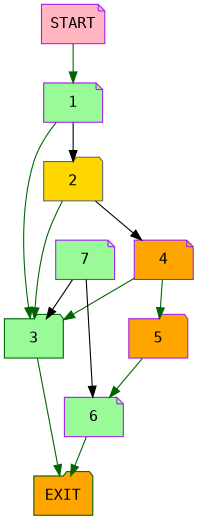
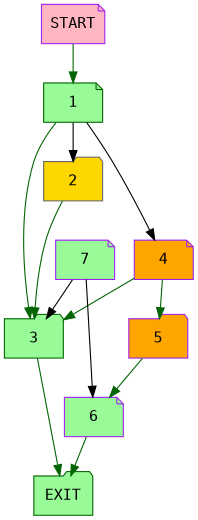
node "1": color purple -> darkgreen
edge "2" -> "4": now "1" -> "4"
node "EXIT": fillcolor orange -> palegreen
